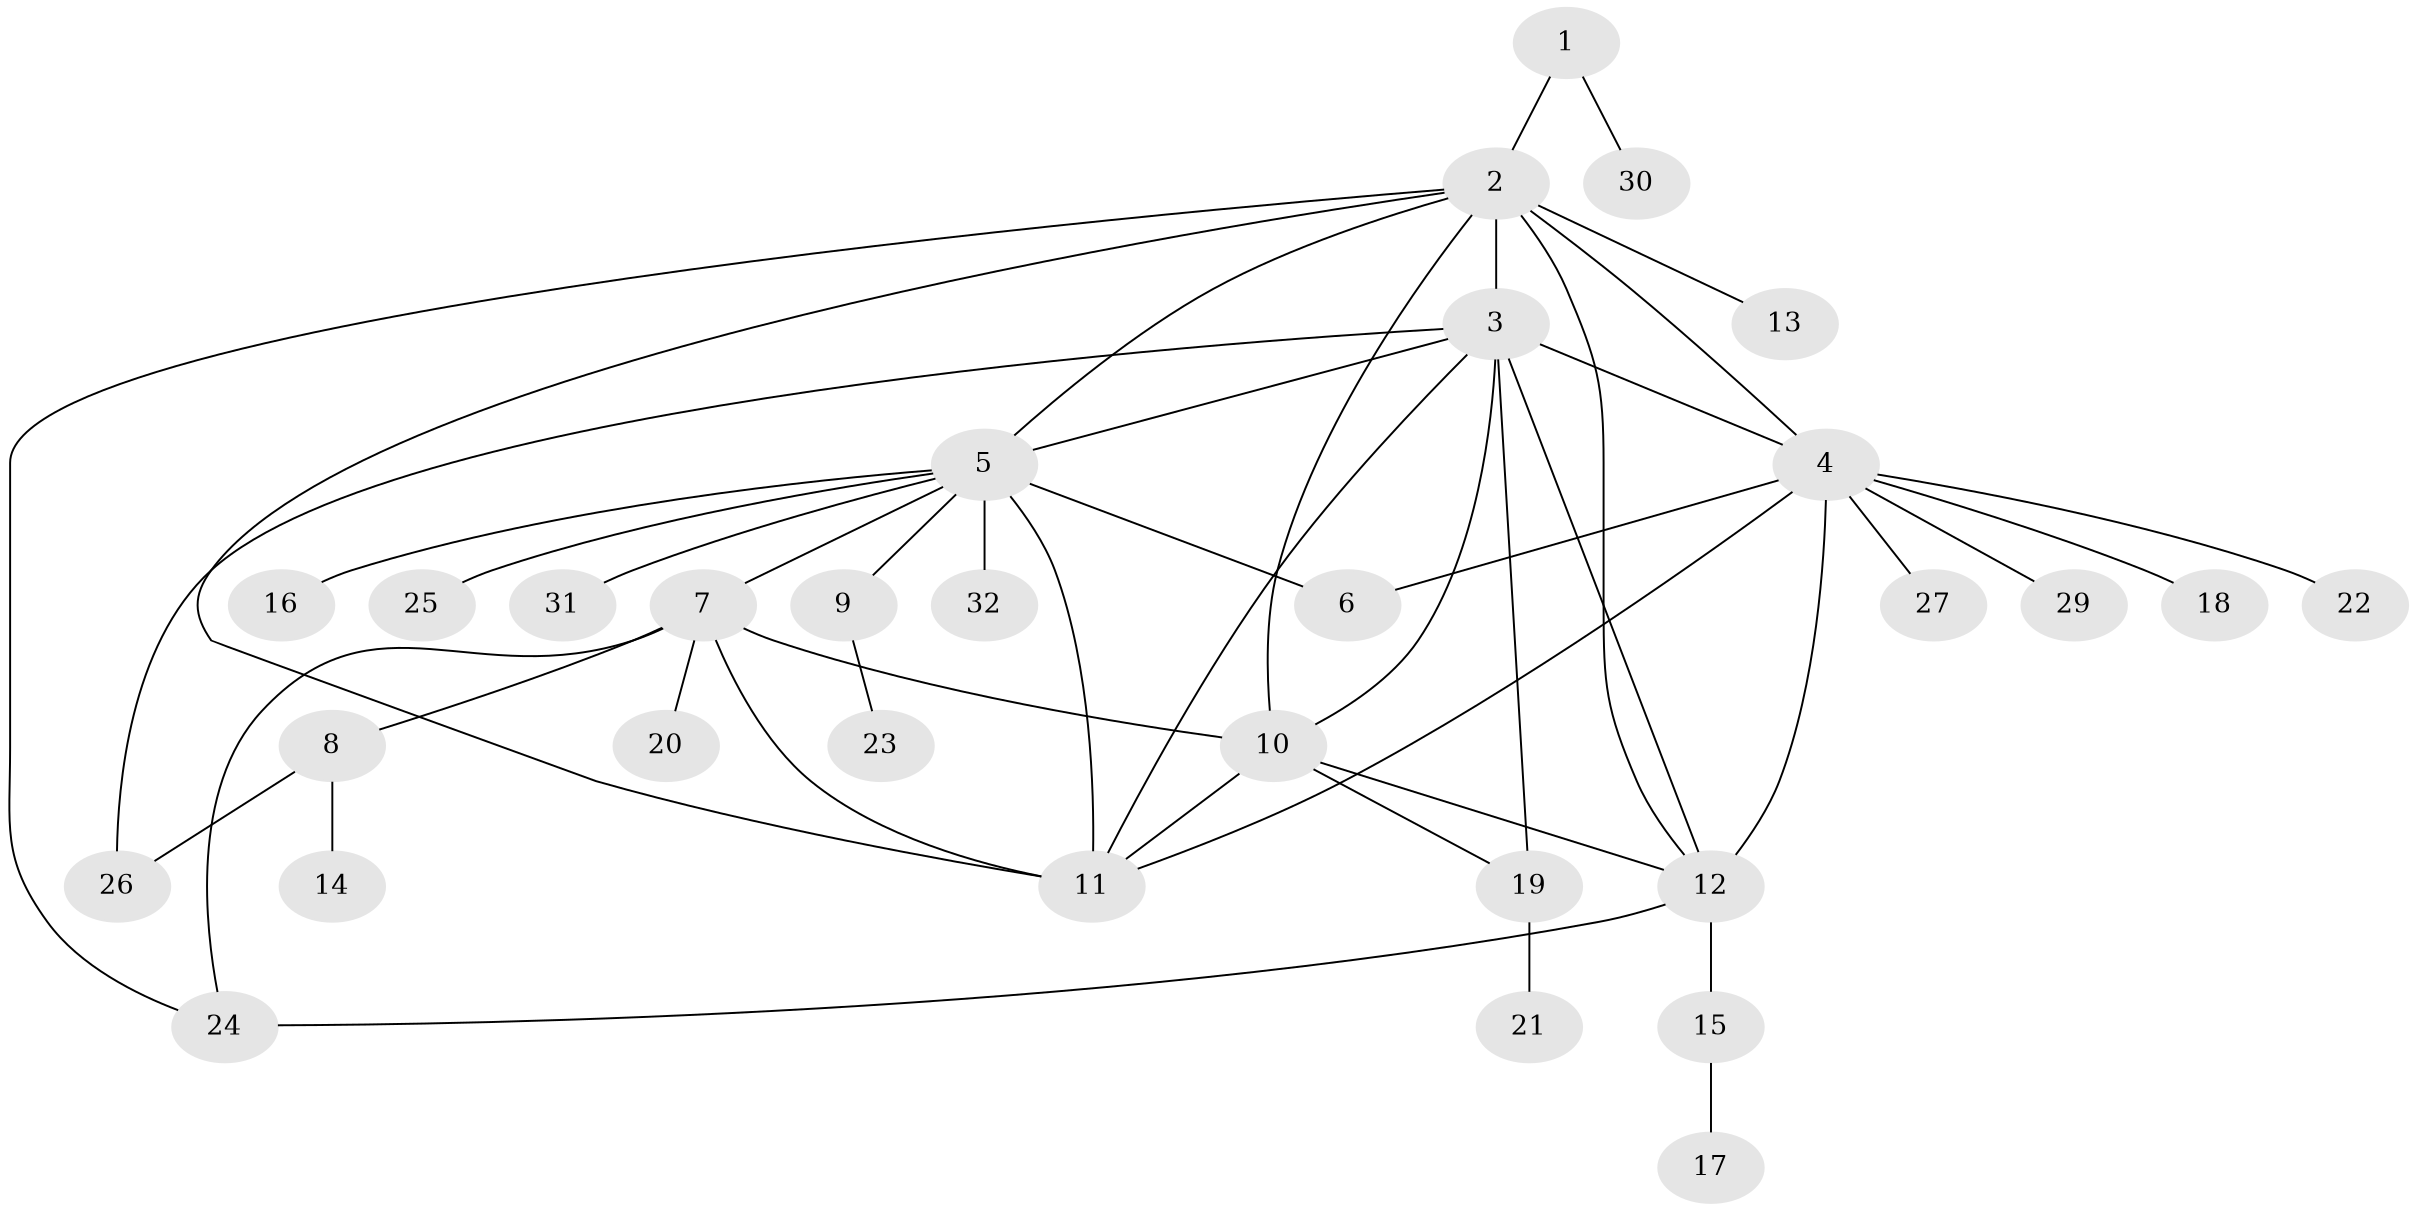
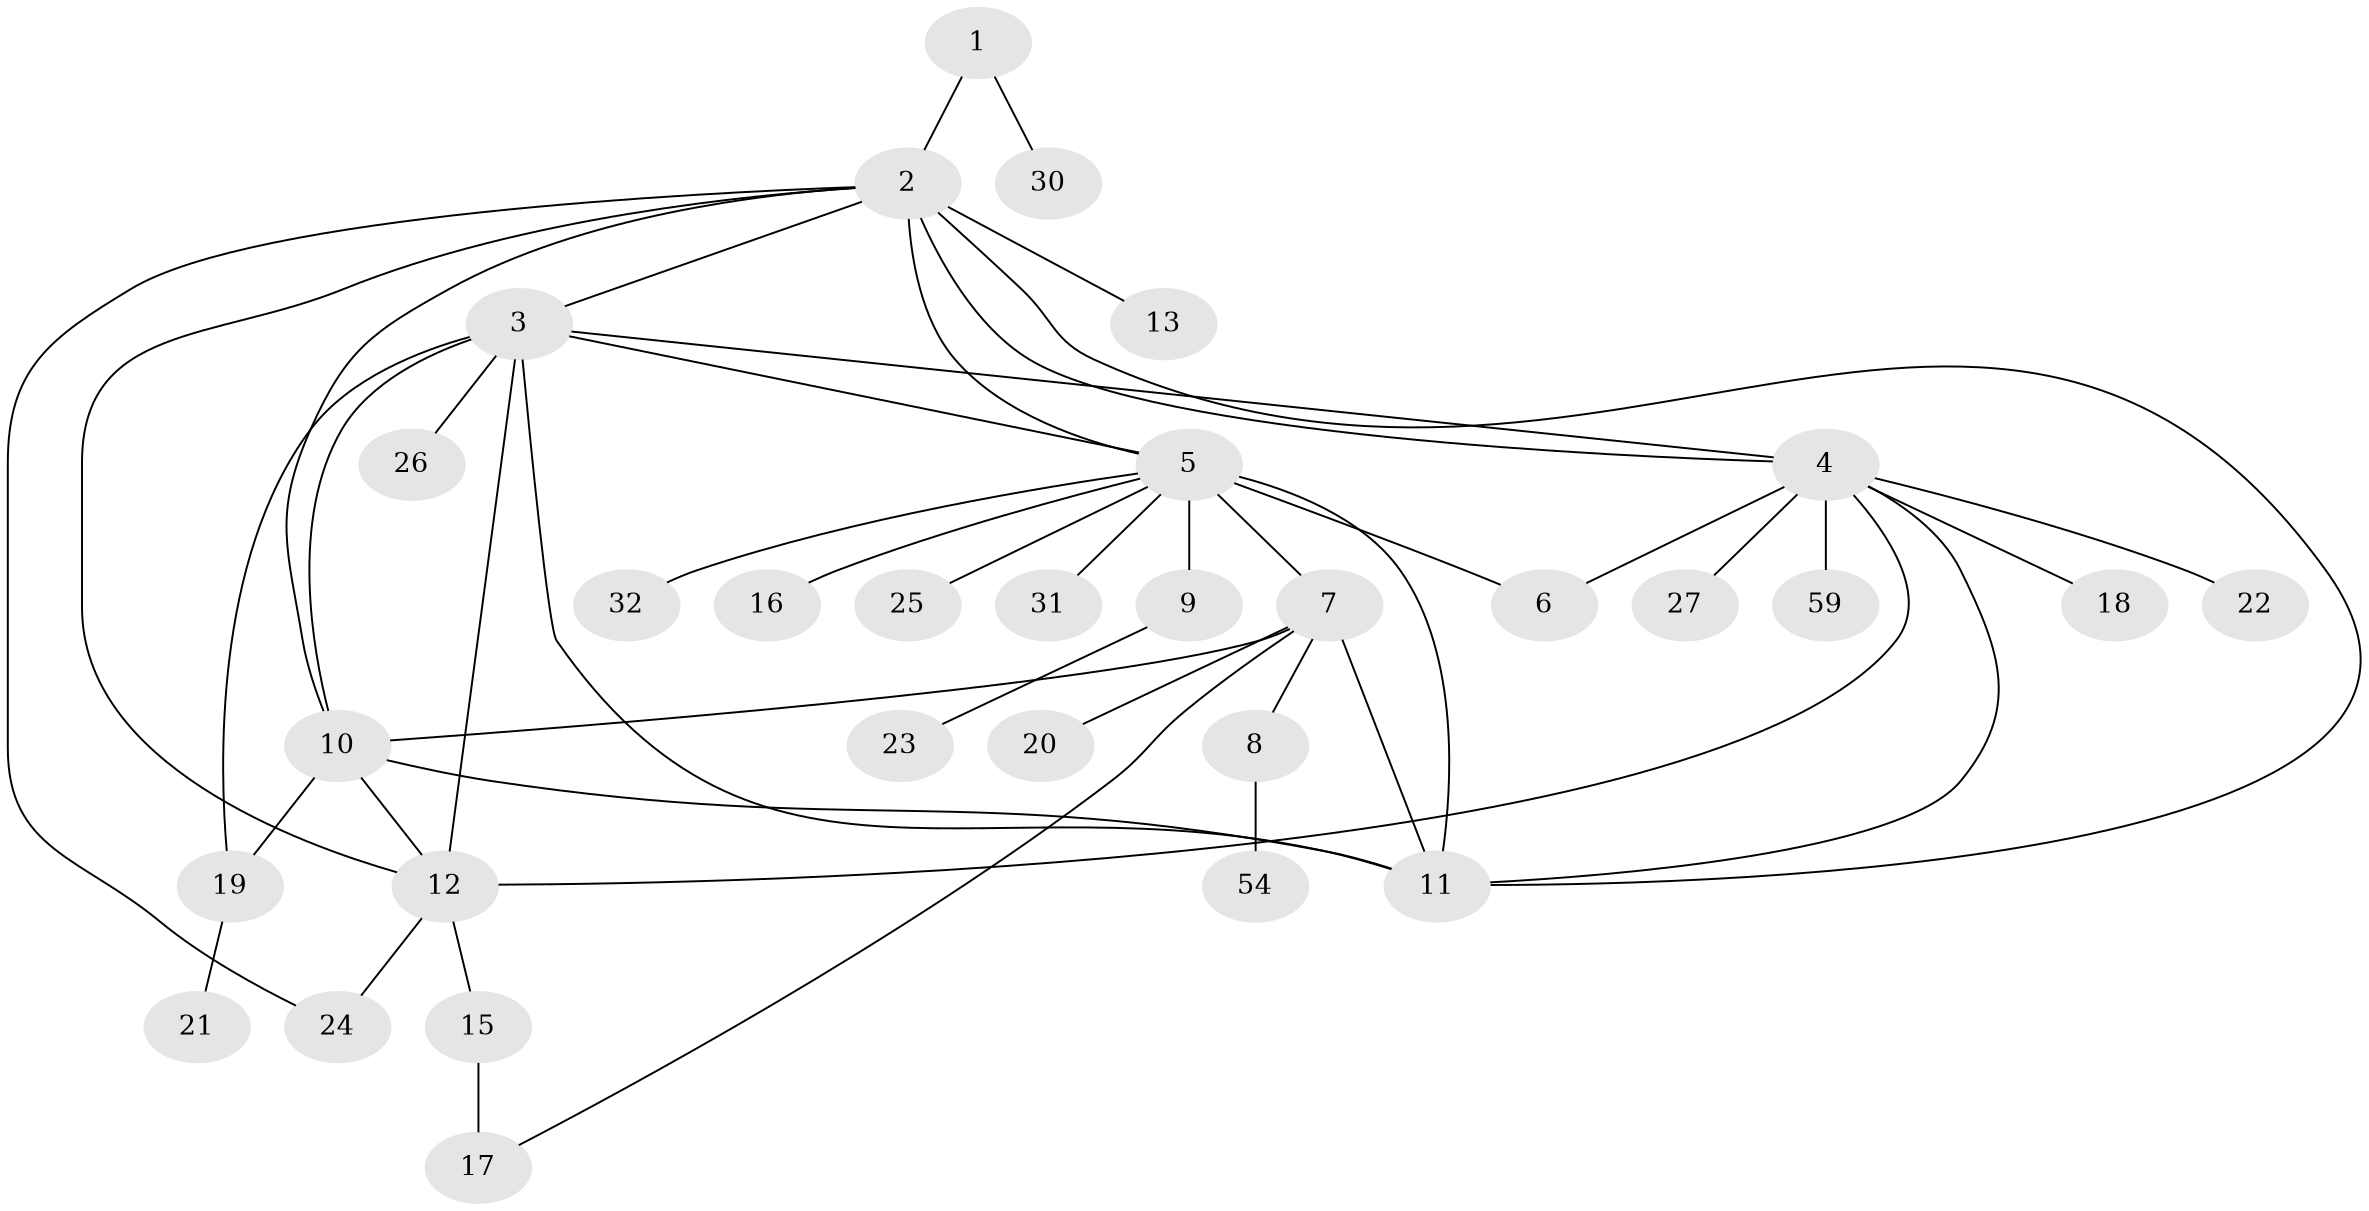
node "29": label "29" -> "59"
edge "7" -- "24": now "7" -- "17"
edge "8" -- "26": removed
node "14": label "14" -> "54"
